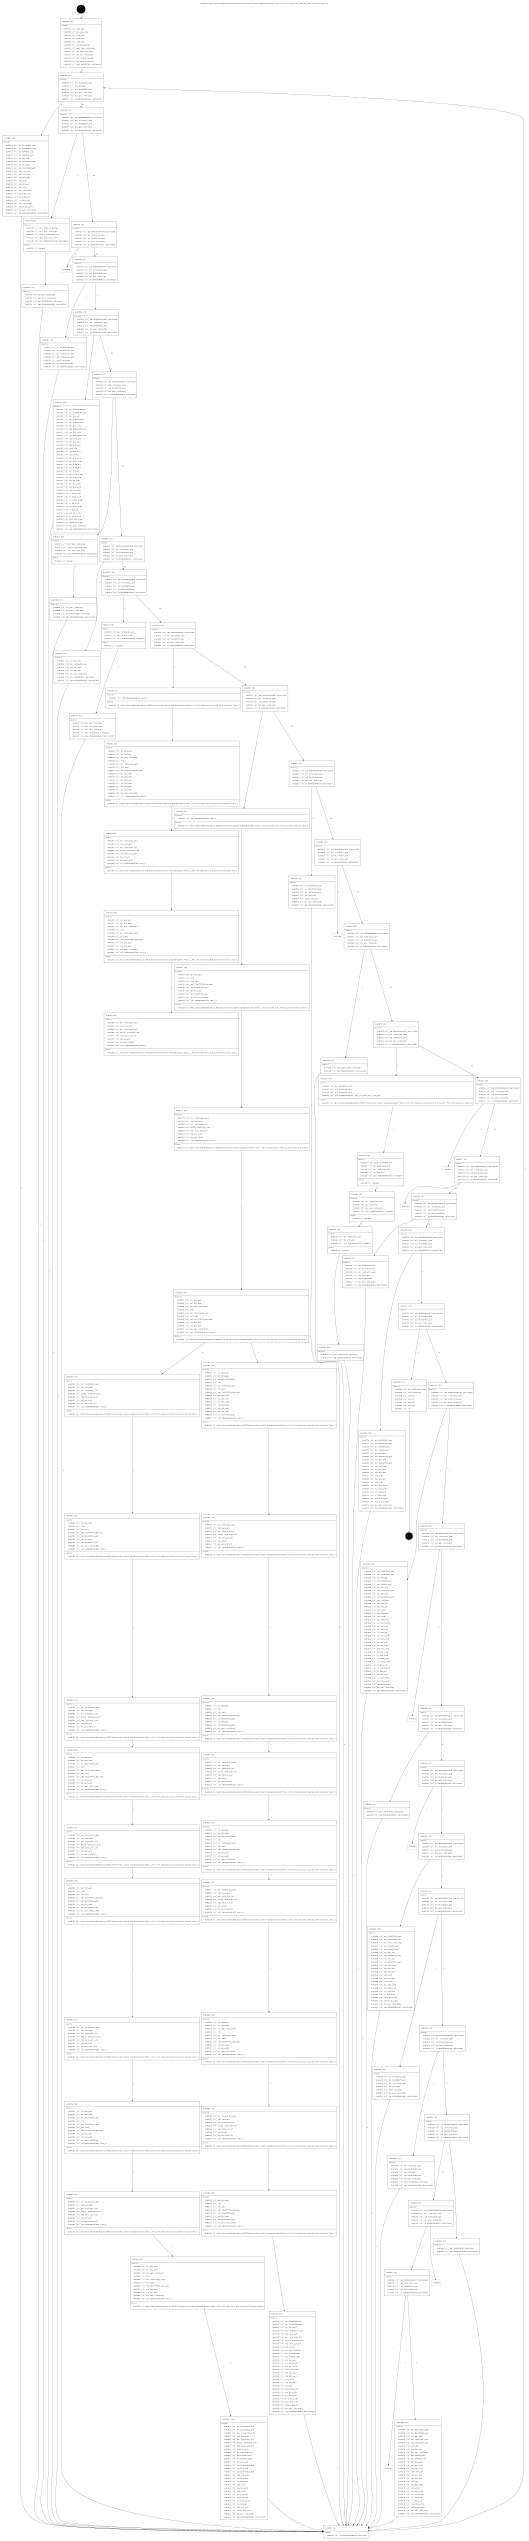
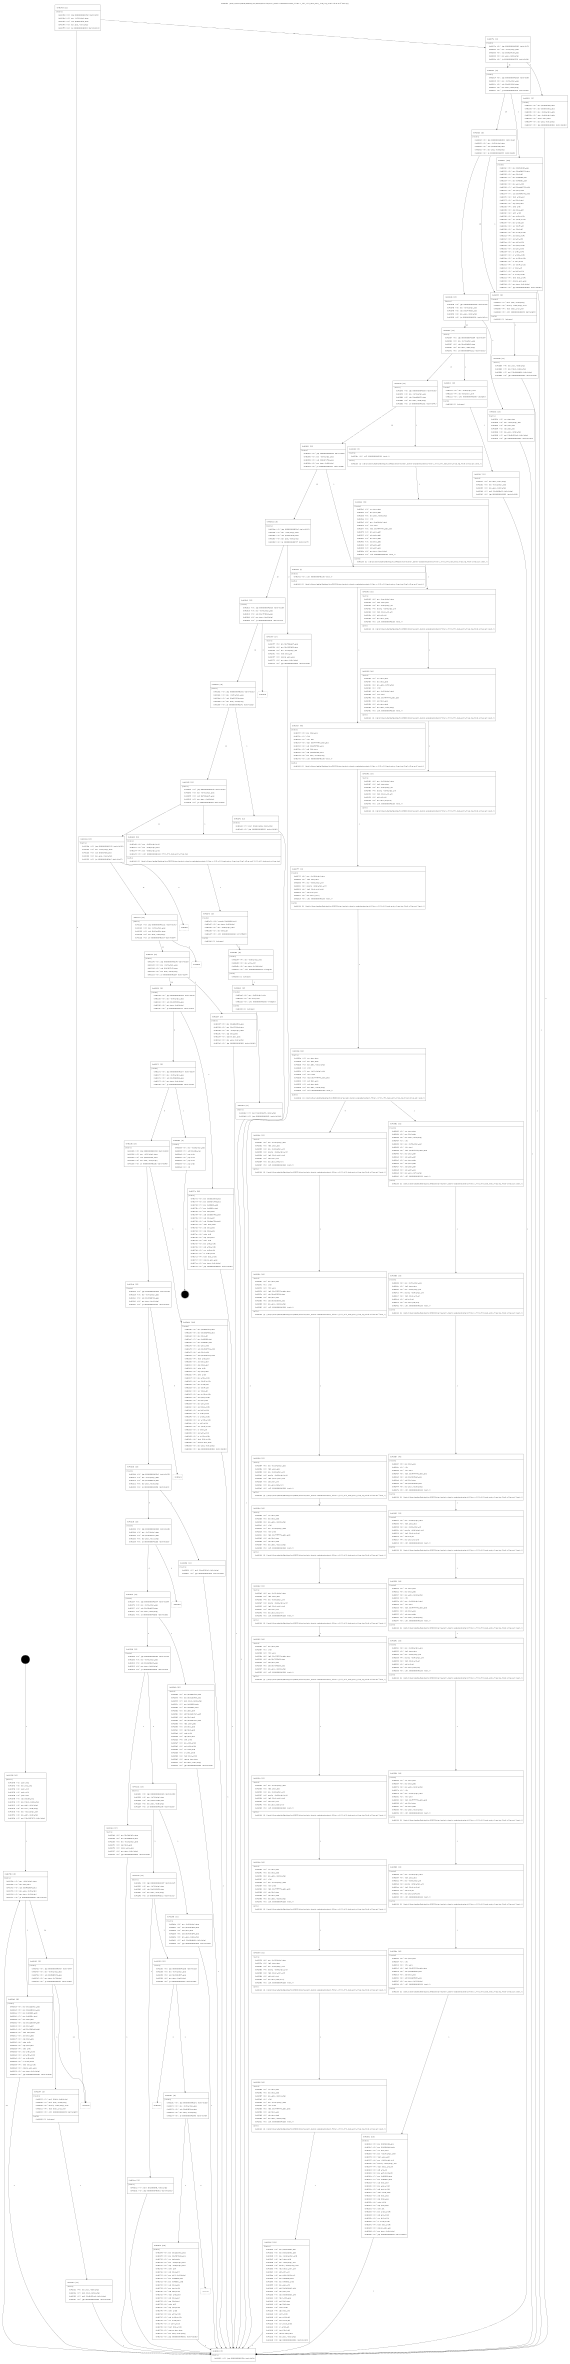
edge "0x401fd2 [22]" -> "0x401fe8 [22]": now "0x401fd2 [22]" -> "0x403053"
